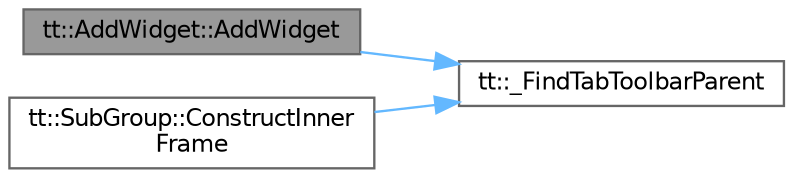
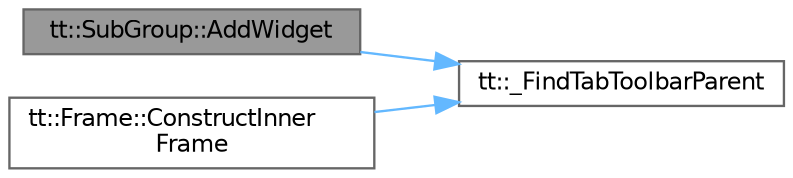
node "tt::AddWidget::AddWidget": label "tt::AddWidget::AddWidget" -> "tt::SubGroup::AddWidget"
node "tt::SubGroup::ConstructInner Frame": label "tt::SubGroup::ConstructInner Frame" -> "tt::Frame::ConstructInner Frame"
